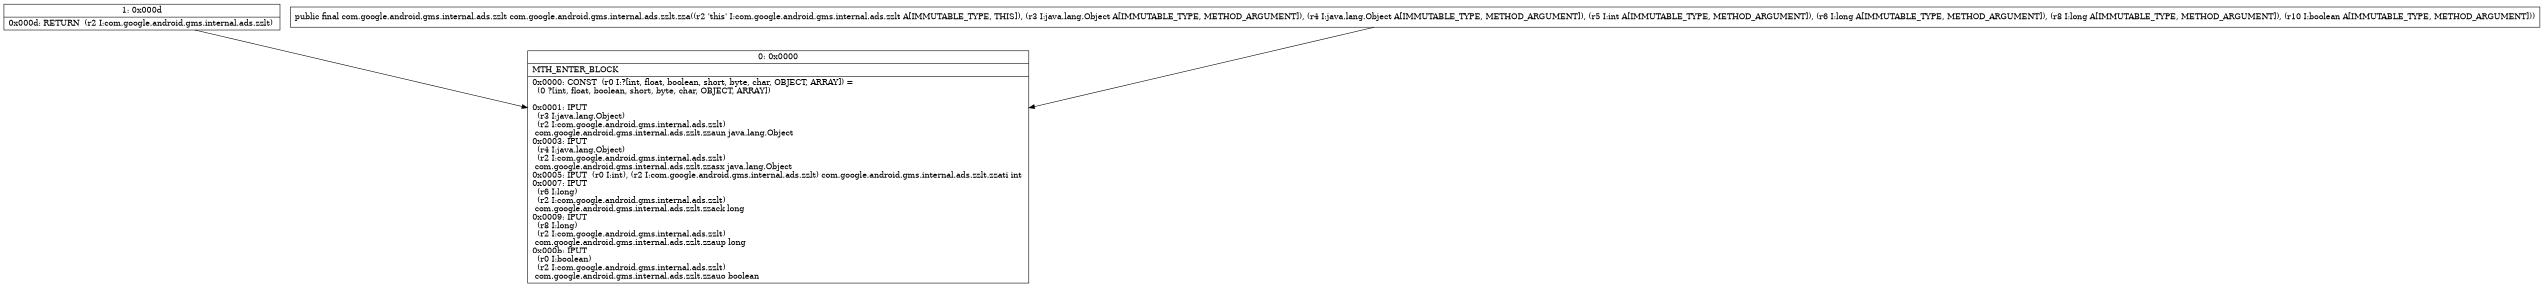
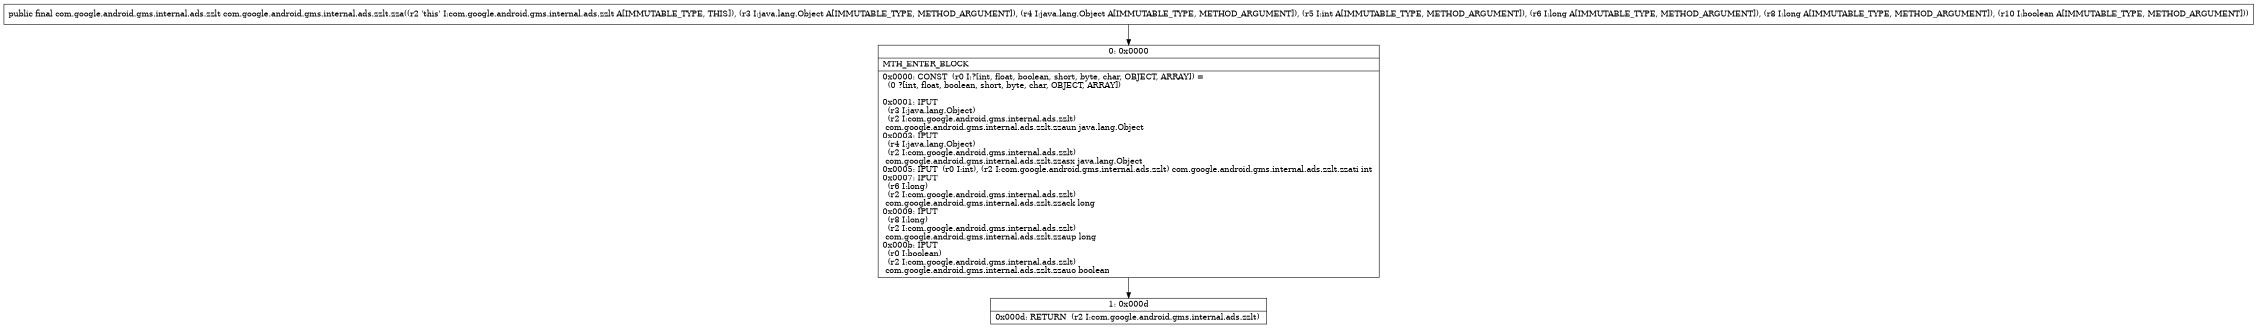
edge "1: 0x000d" -> "0: 0x0000": reversed
